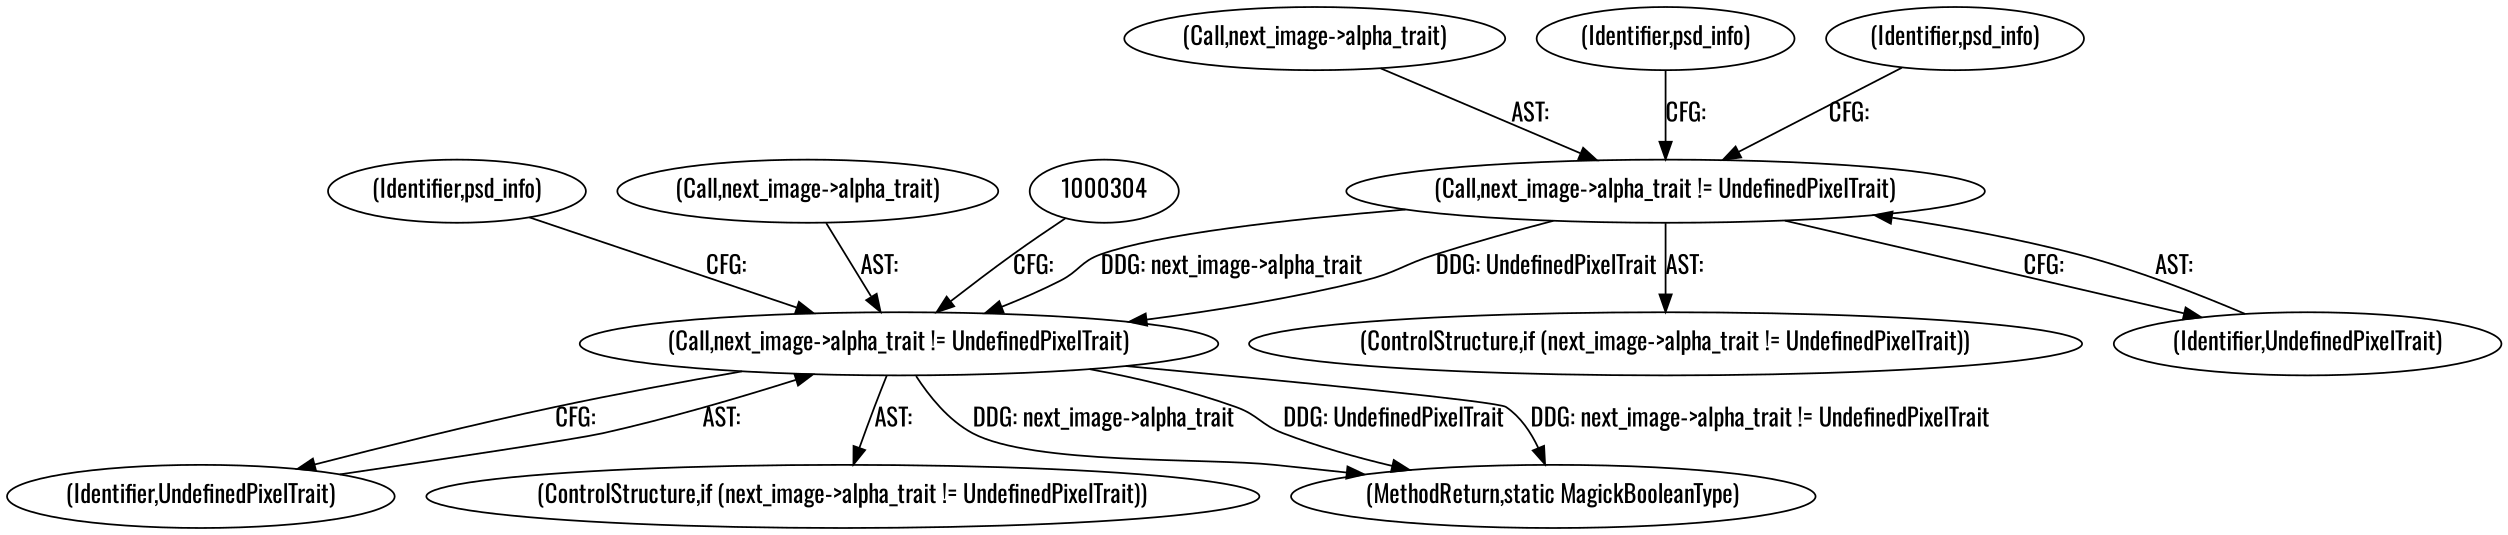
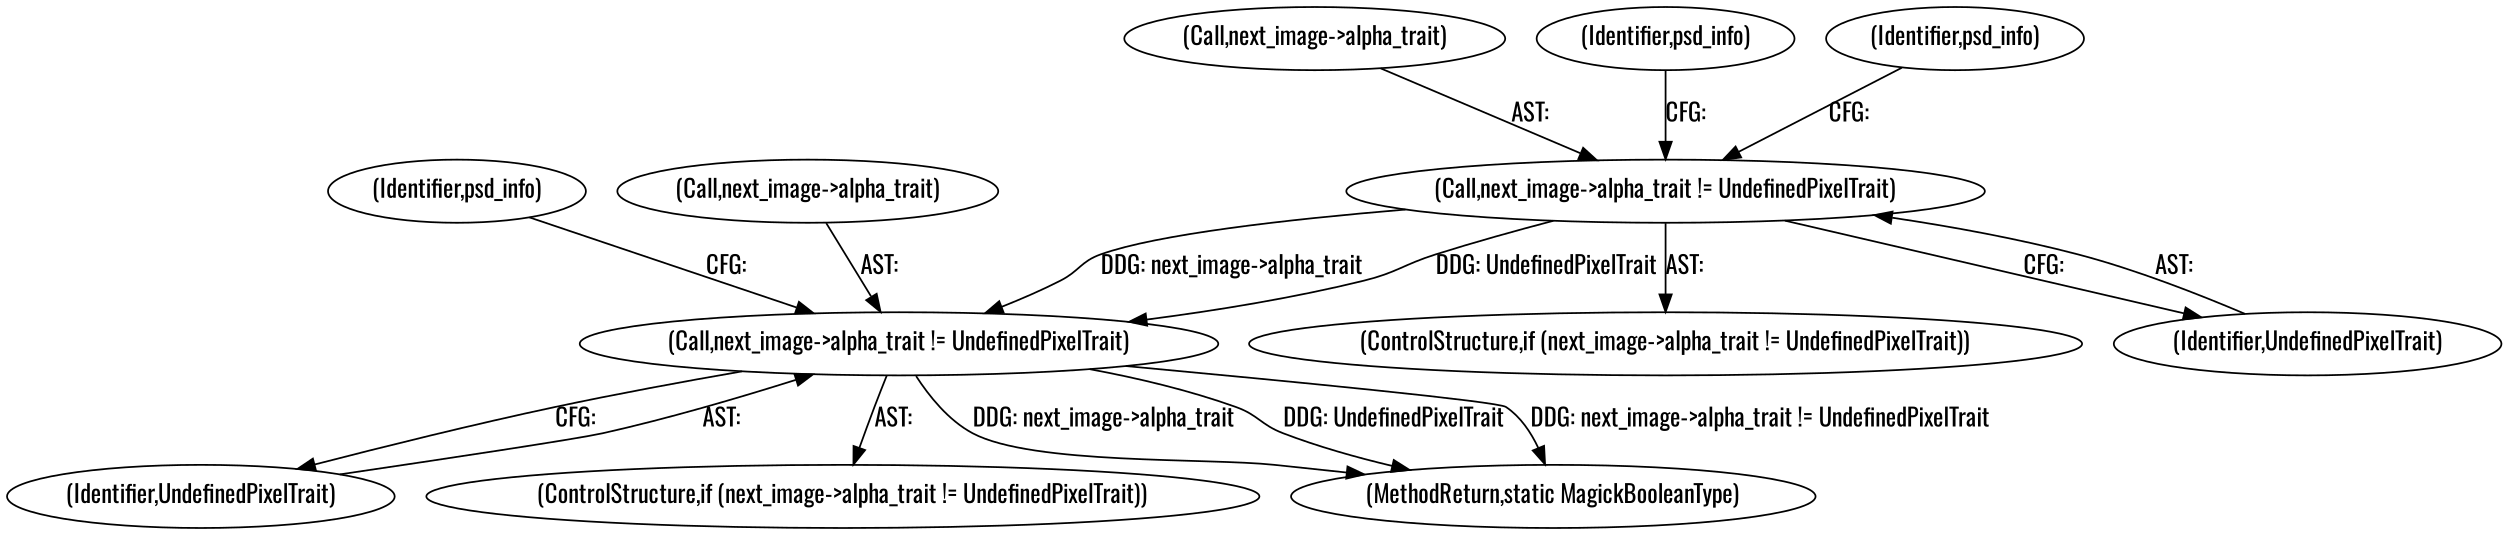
node "1000304": removed
